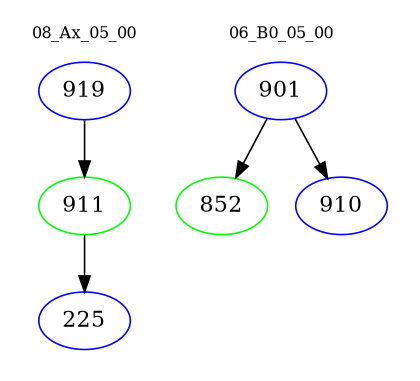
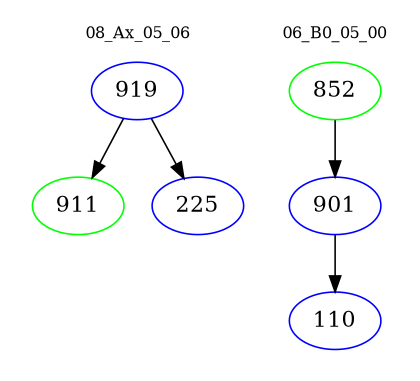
cluster "08_Ax_05_00": label "08_Ax_05_00" -> "08_Ax_05_06"
edge "901" -> "852": reversed
node "910": label "910" -> "110"
edge "911" -> "225": now "919" -> "225"
